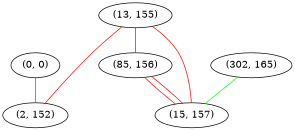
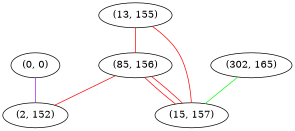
edge "(13, 155)" -- "(2, 152)": now "(85, 156)" -- "(2, 152)"
